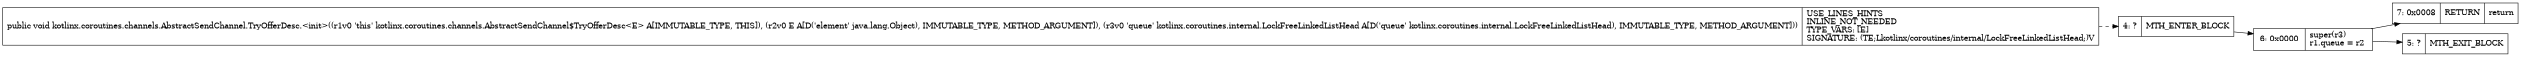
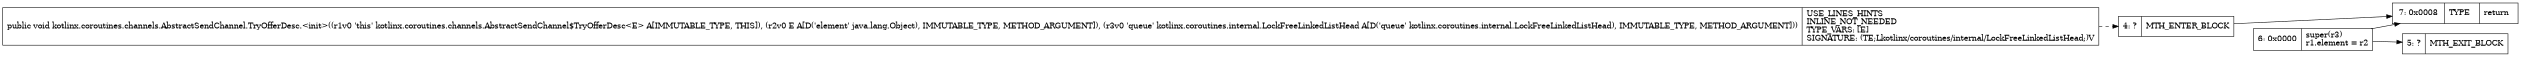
node "7: 0x0008": text "RETURN" -> "TYPE"
edge "4: ?" -> "6: 0x0000": now "4: ?" -> "7: 0x0008"
node "6: 0x0000": text "r1.queue = r2" -> "r1.element = r2"
